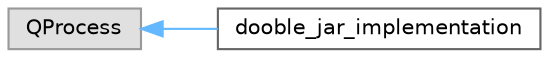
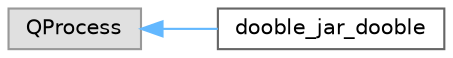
node "dooble_jar_implementation": label "dooble_jar_implementation" -> "dooble_jar_dooble"
